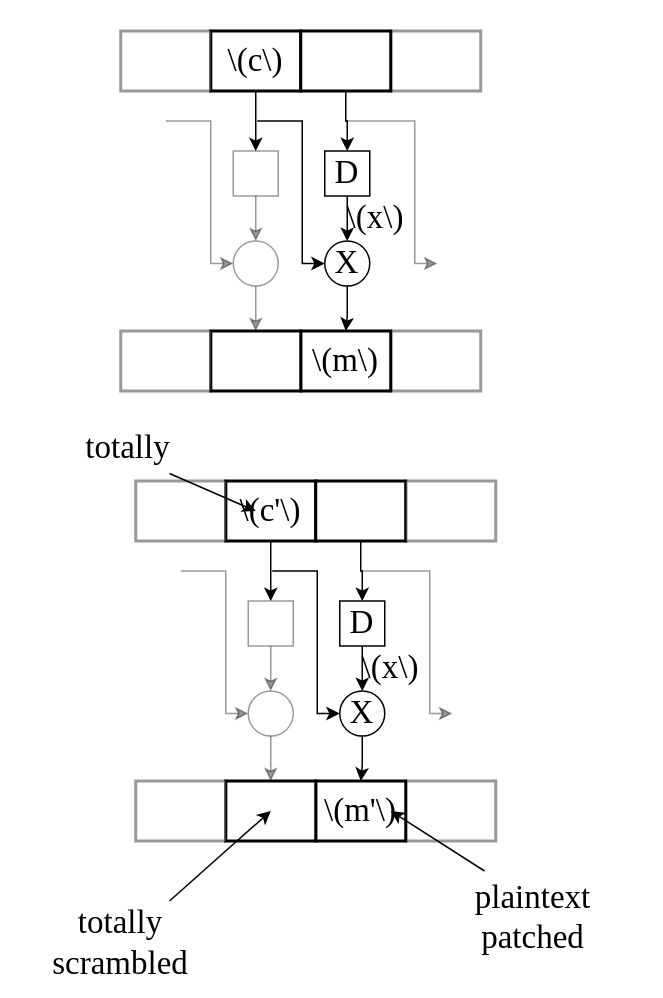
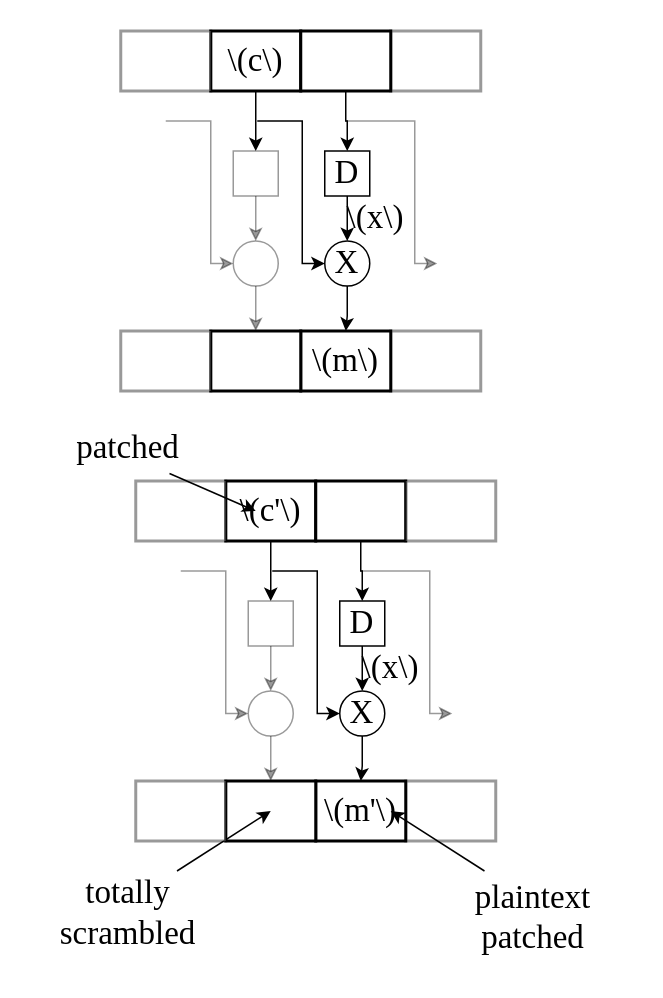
node "totally": label "totally" -> "patched"
node "totally scrambled": moved (121, 942) -> (128, 912)
